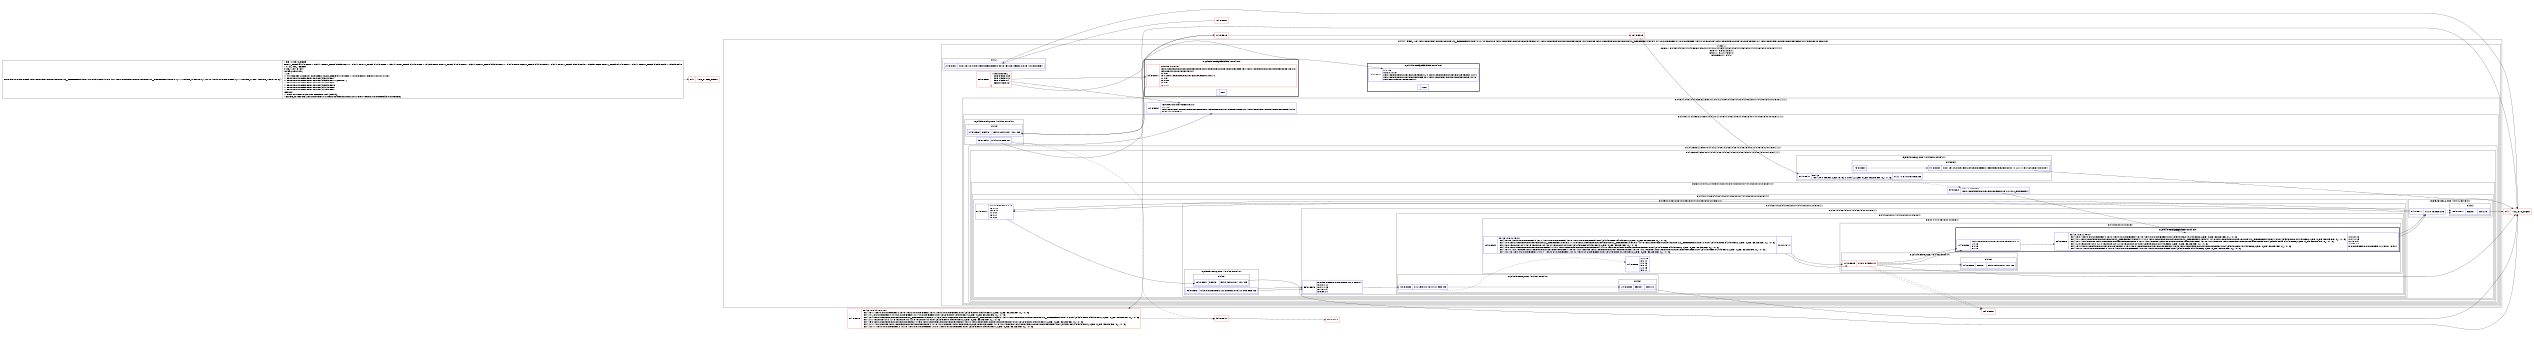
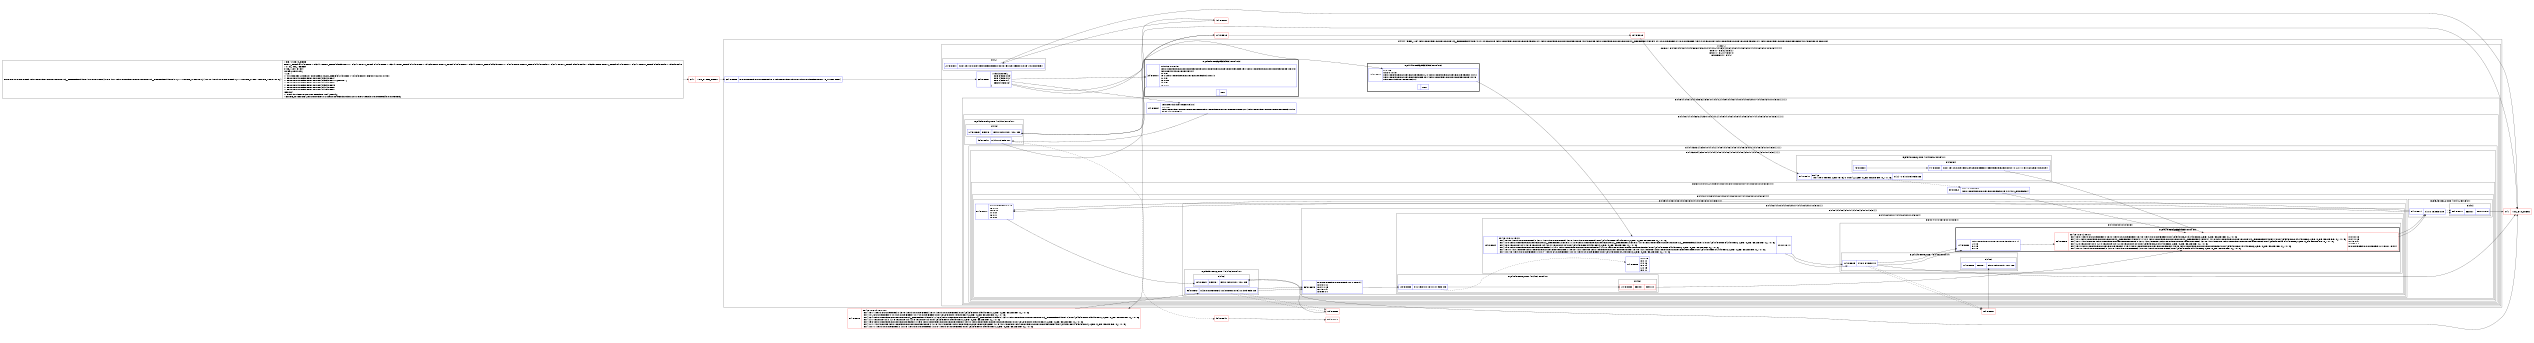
node "43: 0x0022": color red -> blue
node "38: 0x0000": added
node "39: 0x0007": color red -> blue
edge "39: 0x0007" -> "40: 0x000a": added
edge "45: 0x0041" -> "44: 0x0037": reversed
edge "42: 0x0012" -> "63: 0x0092": added
edge "71: 0x00c2" -> "37: ?": now "71: 0x00c2" -> "53: 0x0055"
node "55: 0x0066": text "return r0" -> "remaining r0"
node "53: 0x0055": color blue -> red
node "64: 0x0095": color red -> blue
edge "64: 0x0095" -> "66: 0x0099": now "65: 0x0097" -> "66: 0x0099"
node "61: 0x008b": color blue -> red
node "68: 0x009f": added
edge "57: 0x006d" -> "48: 0x0046": now "57: 0x006d" -> "58: 0x0073"
edge "61: 0x008b" -> "37: ?": now "61: 0x008b" -> "53: 0x0055"
